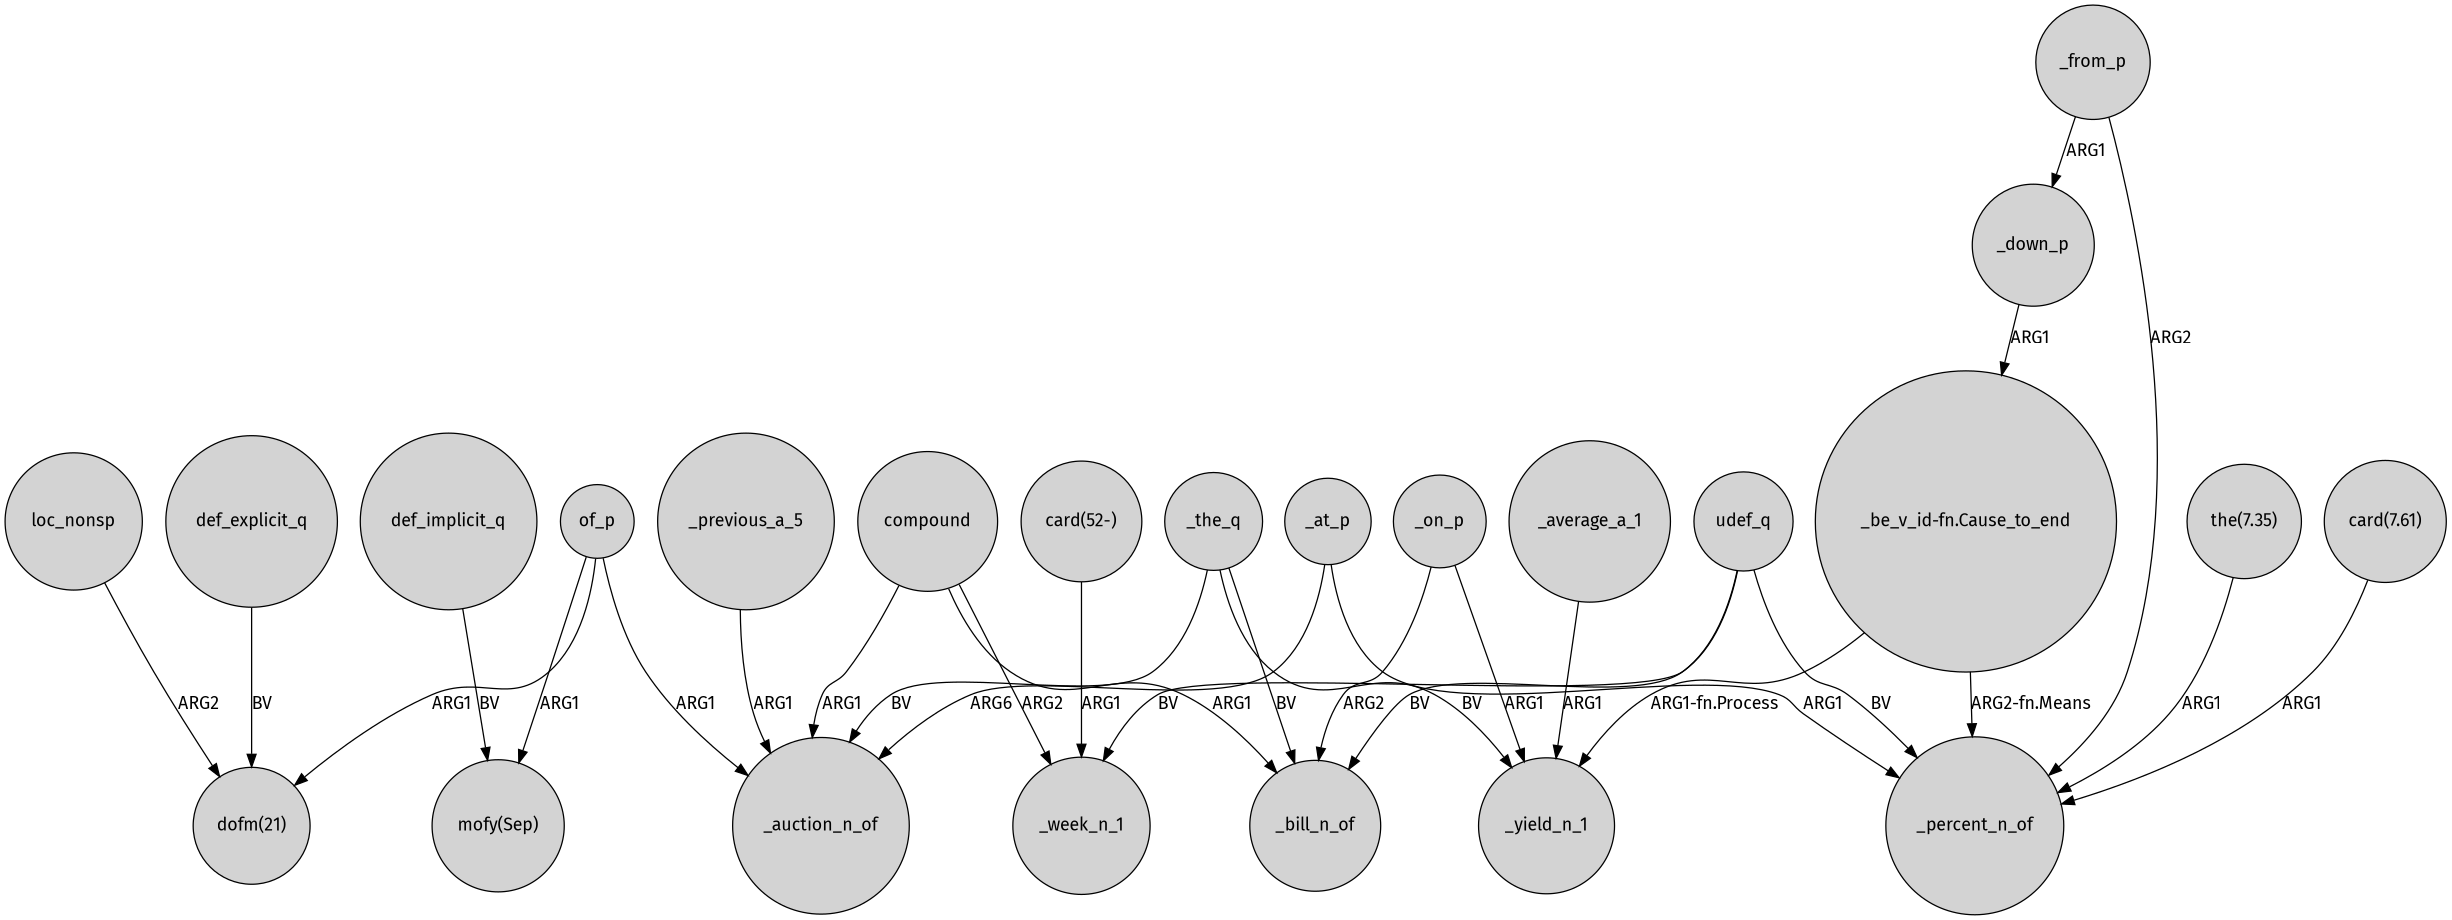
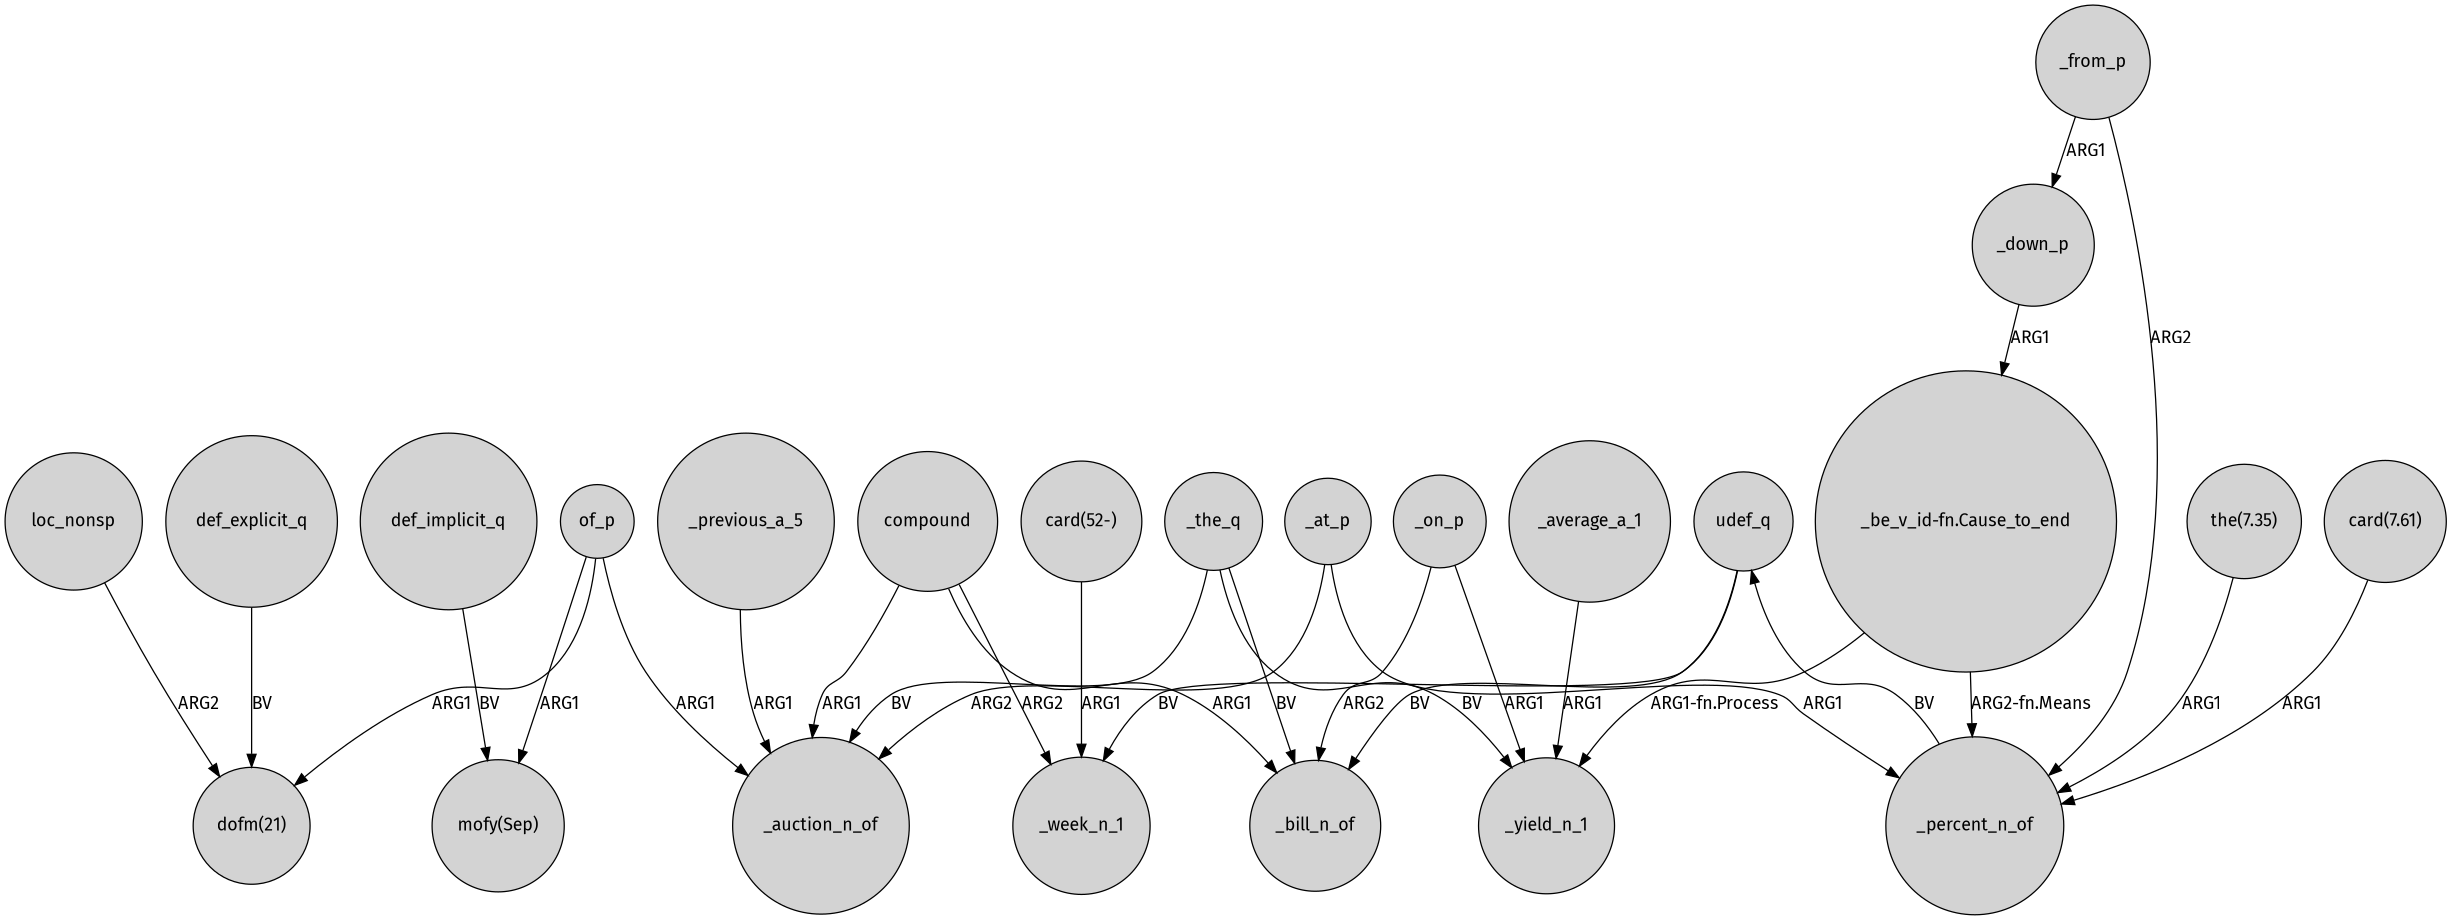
edge "udef_q" -> "_percent_n_of": reversed
edge "_at_p" -> "_auction_n_of": label "ARG6" -> "ARG2"
